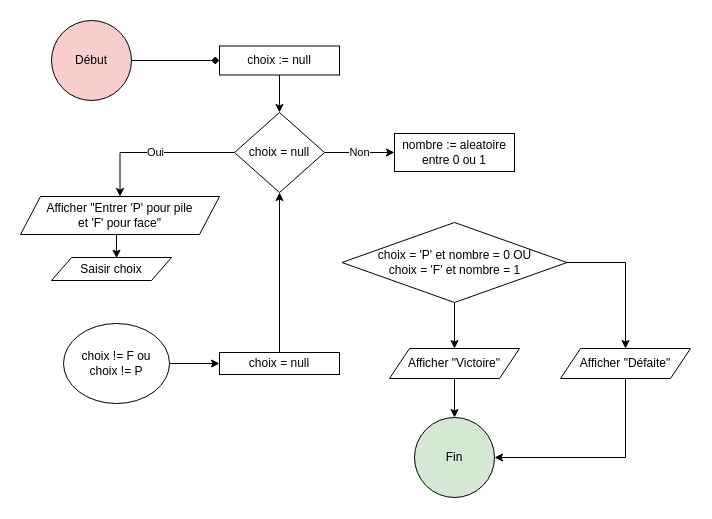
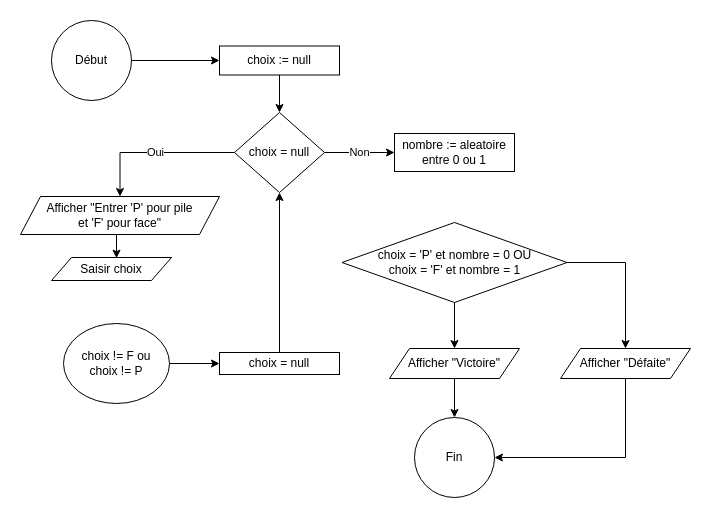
node "Début": fillcolor #f8cecc -> #ffffff
edge "Début" -> "choix := null": arrowhead diamond -> classic
node "Fin": fillcolor #d5e8d4 -> #ffffff
